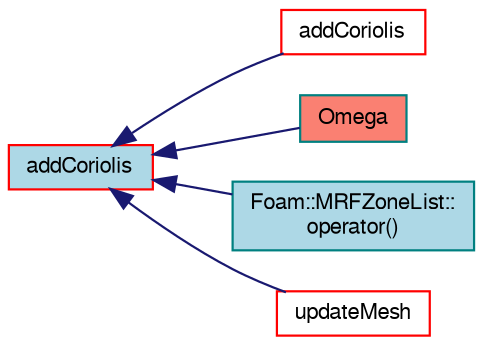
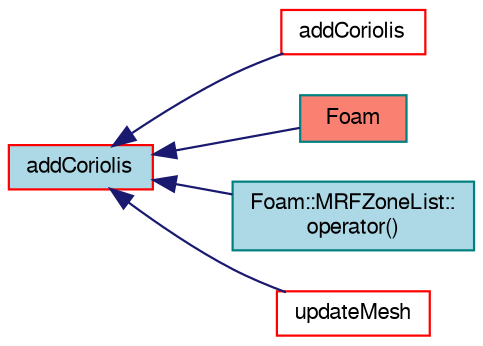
node "Omega": label "Omega" -> "Foam"
